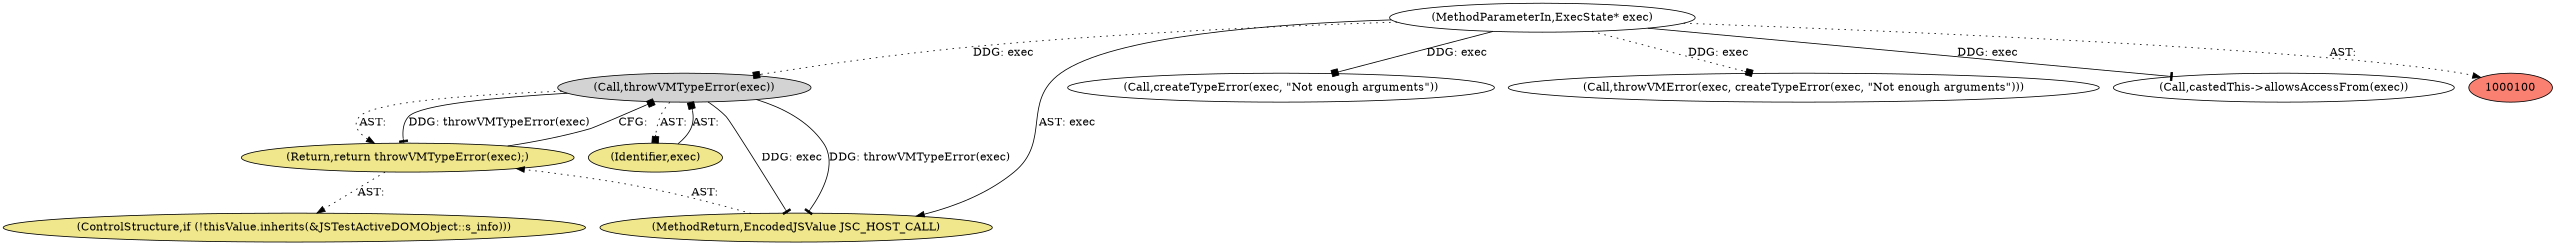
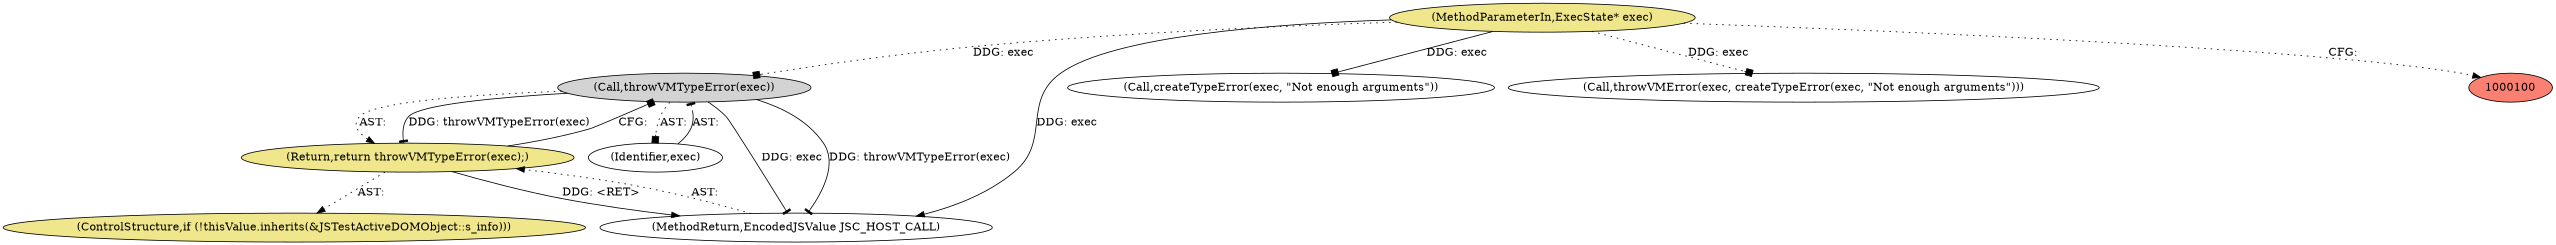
node "(MethodParameterIn,ExecState* exec)": fillcolor white -> khaki
edge "(MethodParameterIn,ExecState* exec)" -> "1000100": label "AST: " -> "CFG: "
node "(Call,castedThis->allowsAccessFrom(exec))": removed
edge "(MethodParameterIn,ExecState* exec)" -> "(MethodReturn,EncodedJSValue JSC_HOST_CALL)": label "AST: exec" -> "DDG: exec"
edge "(Identifier,exec)" -> "(Call,throwVMTypeError(exec))": arrowhead box -> tee
node "(Identifier,exec)": fillcolor khaki -> white
edge "(Return,return throwVMTypeError(exec);)" -> "(MethodReturn,EncodedJSValue JSC_HOST_CALL)": added, label "DDG: <RET>"
node "(MethodReturn,EncodedJSValue JSC_HOST_CALL)": fillcolor khaki -> white
